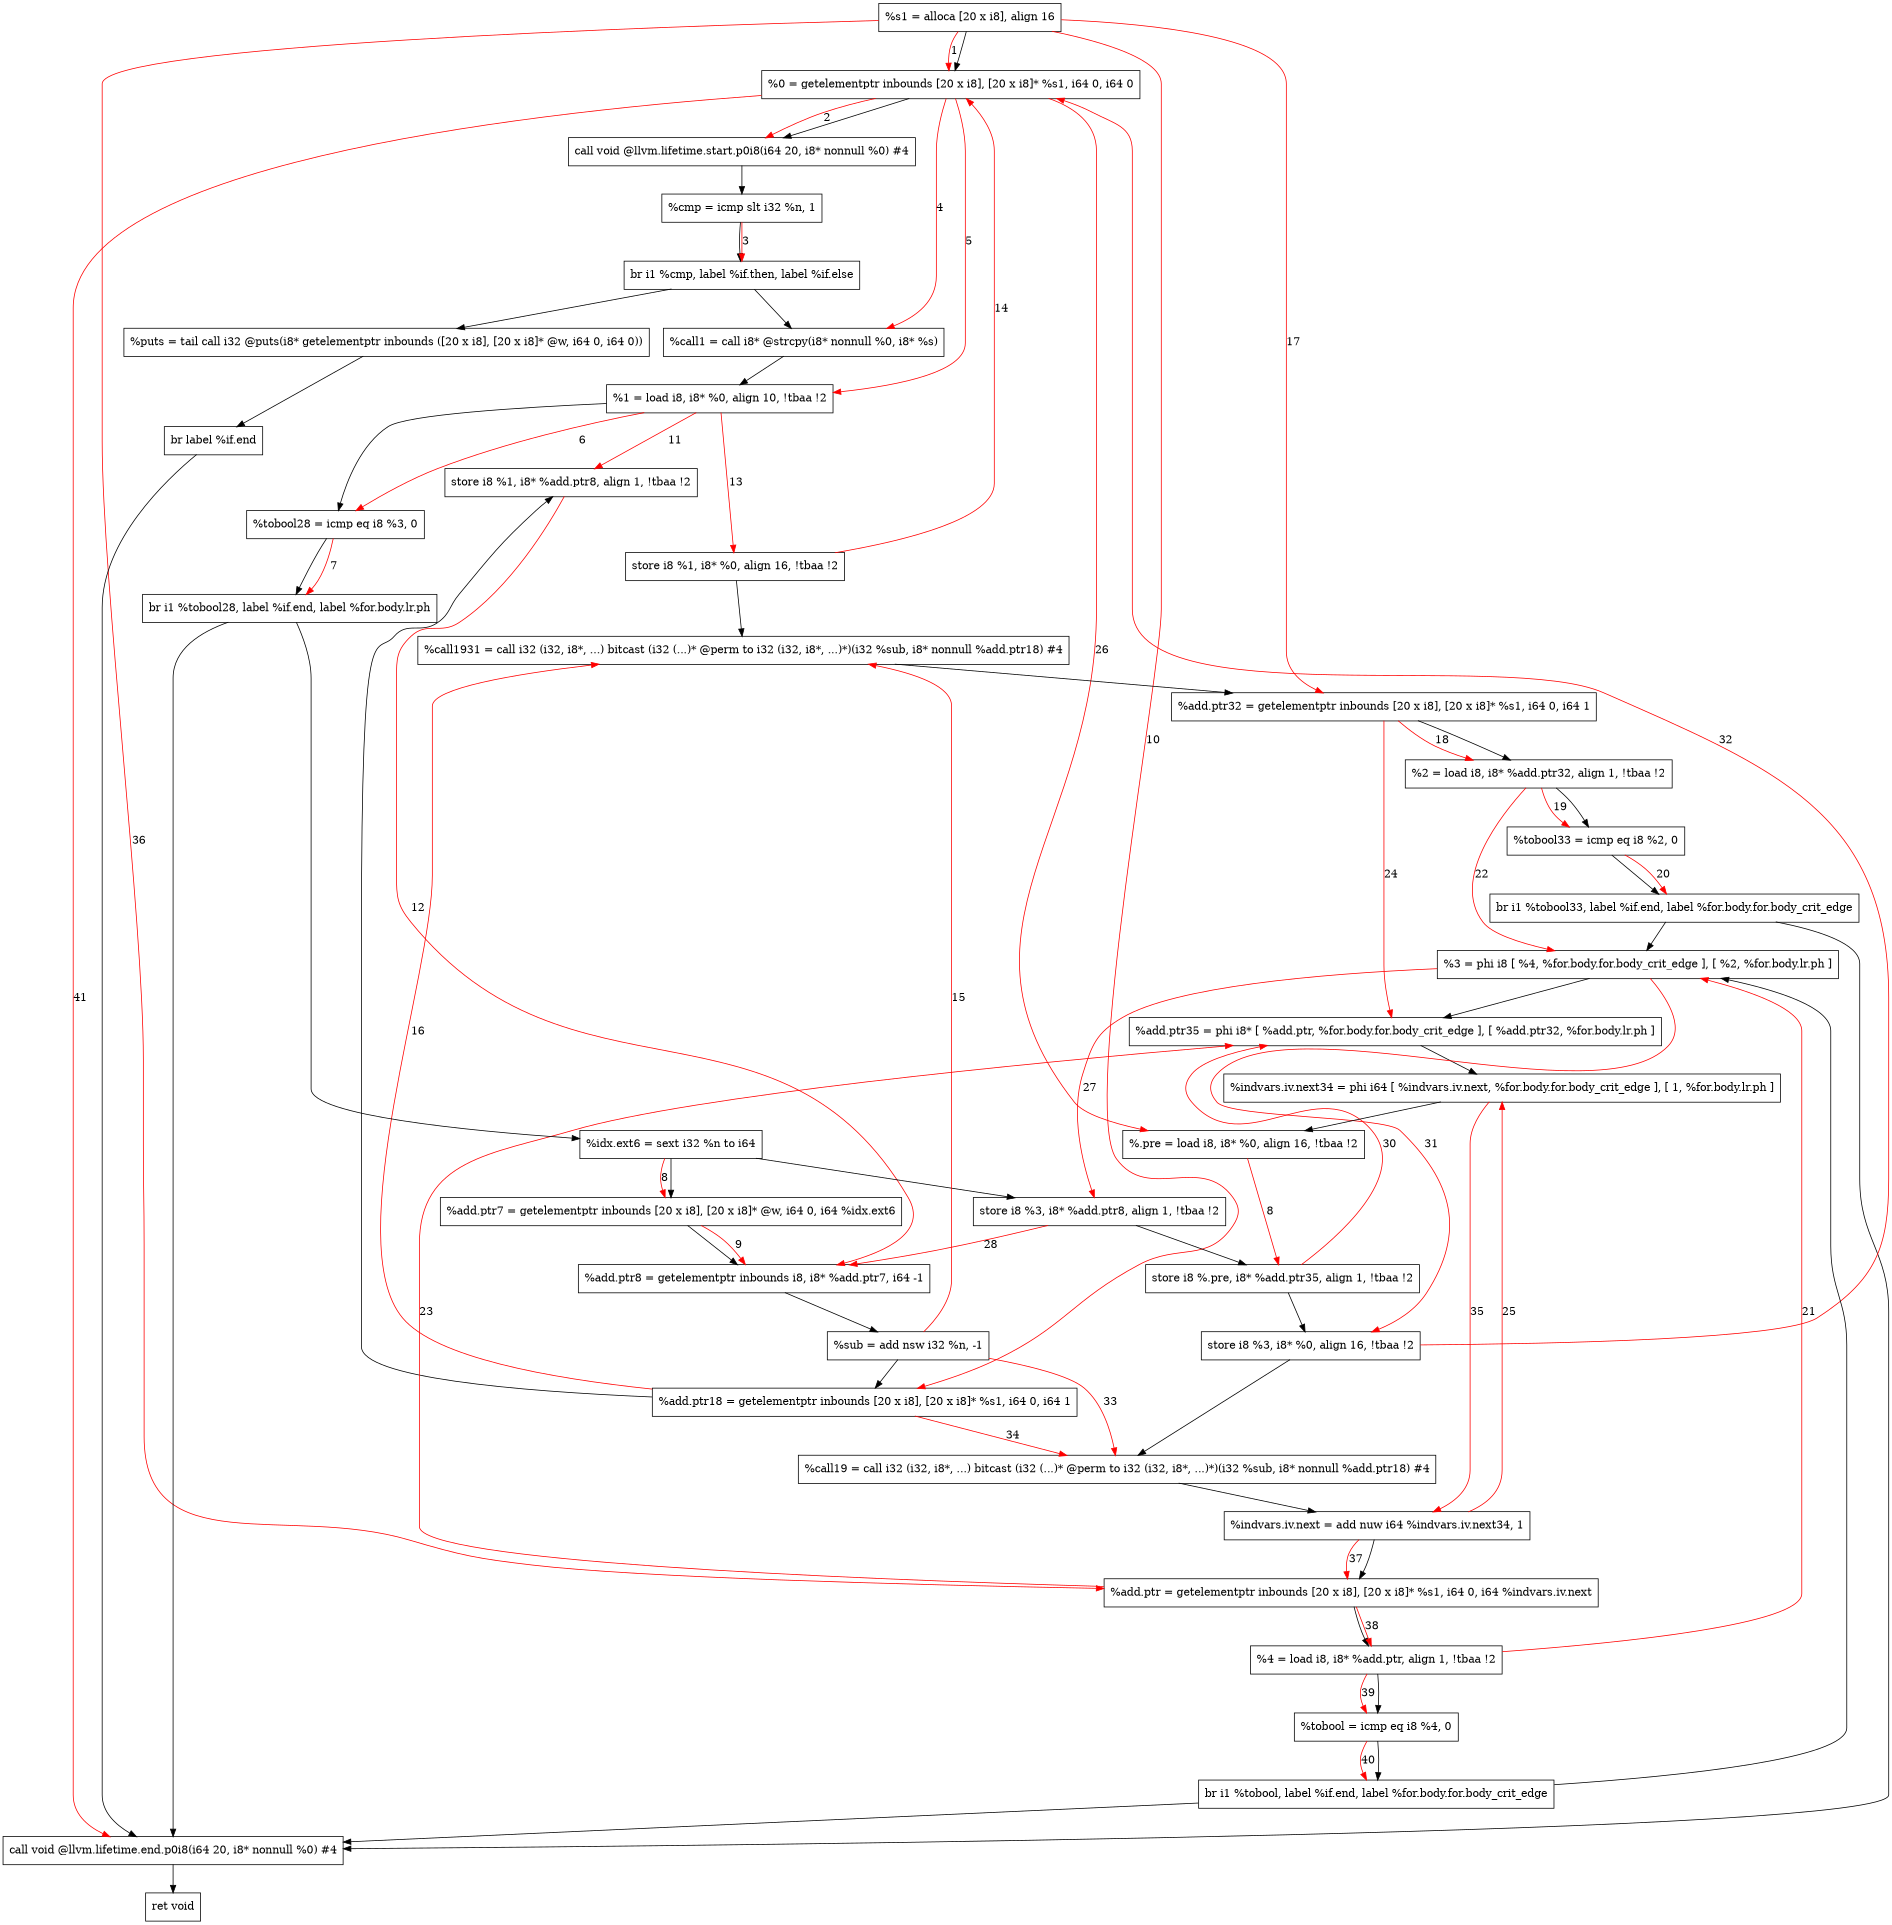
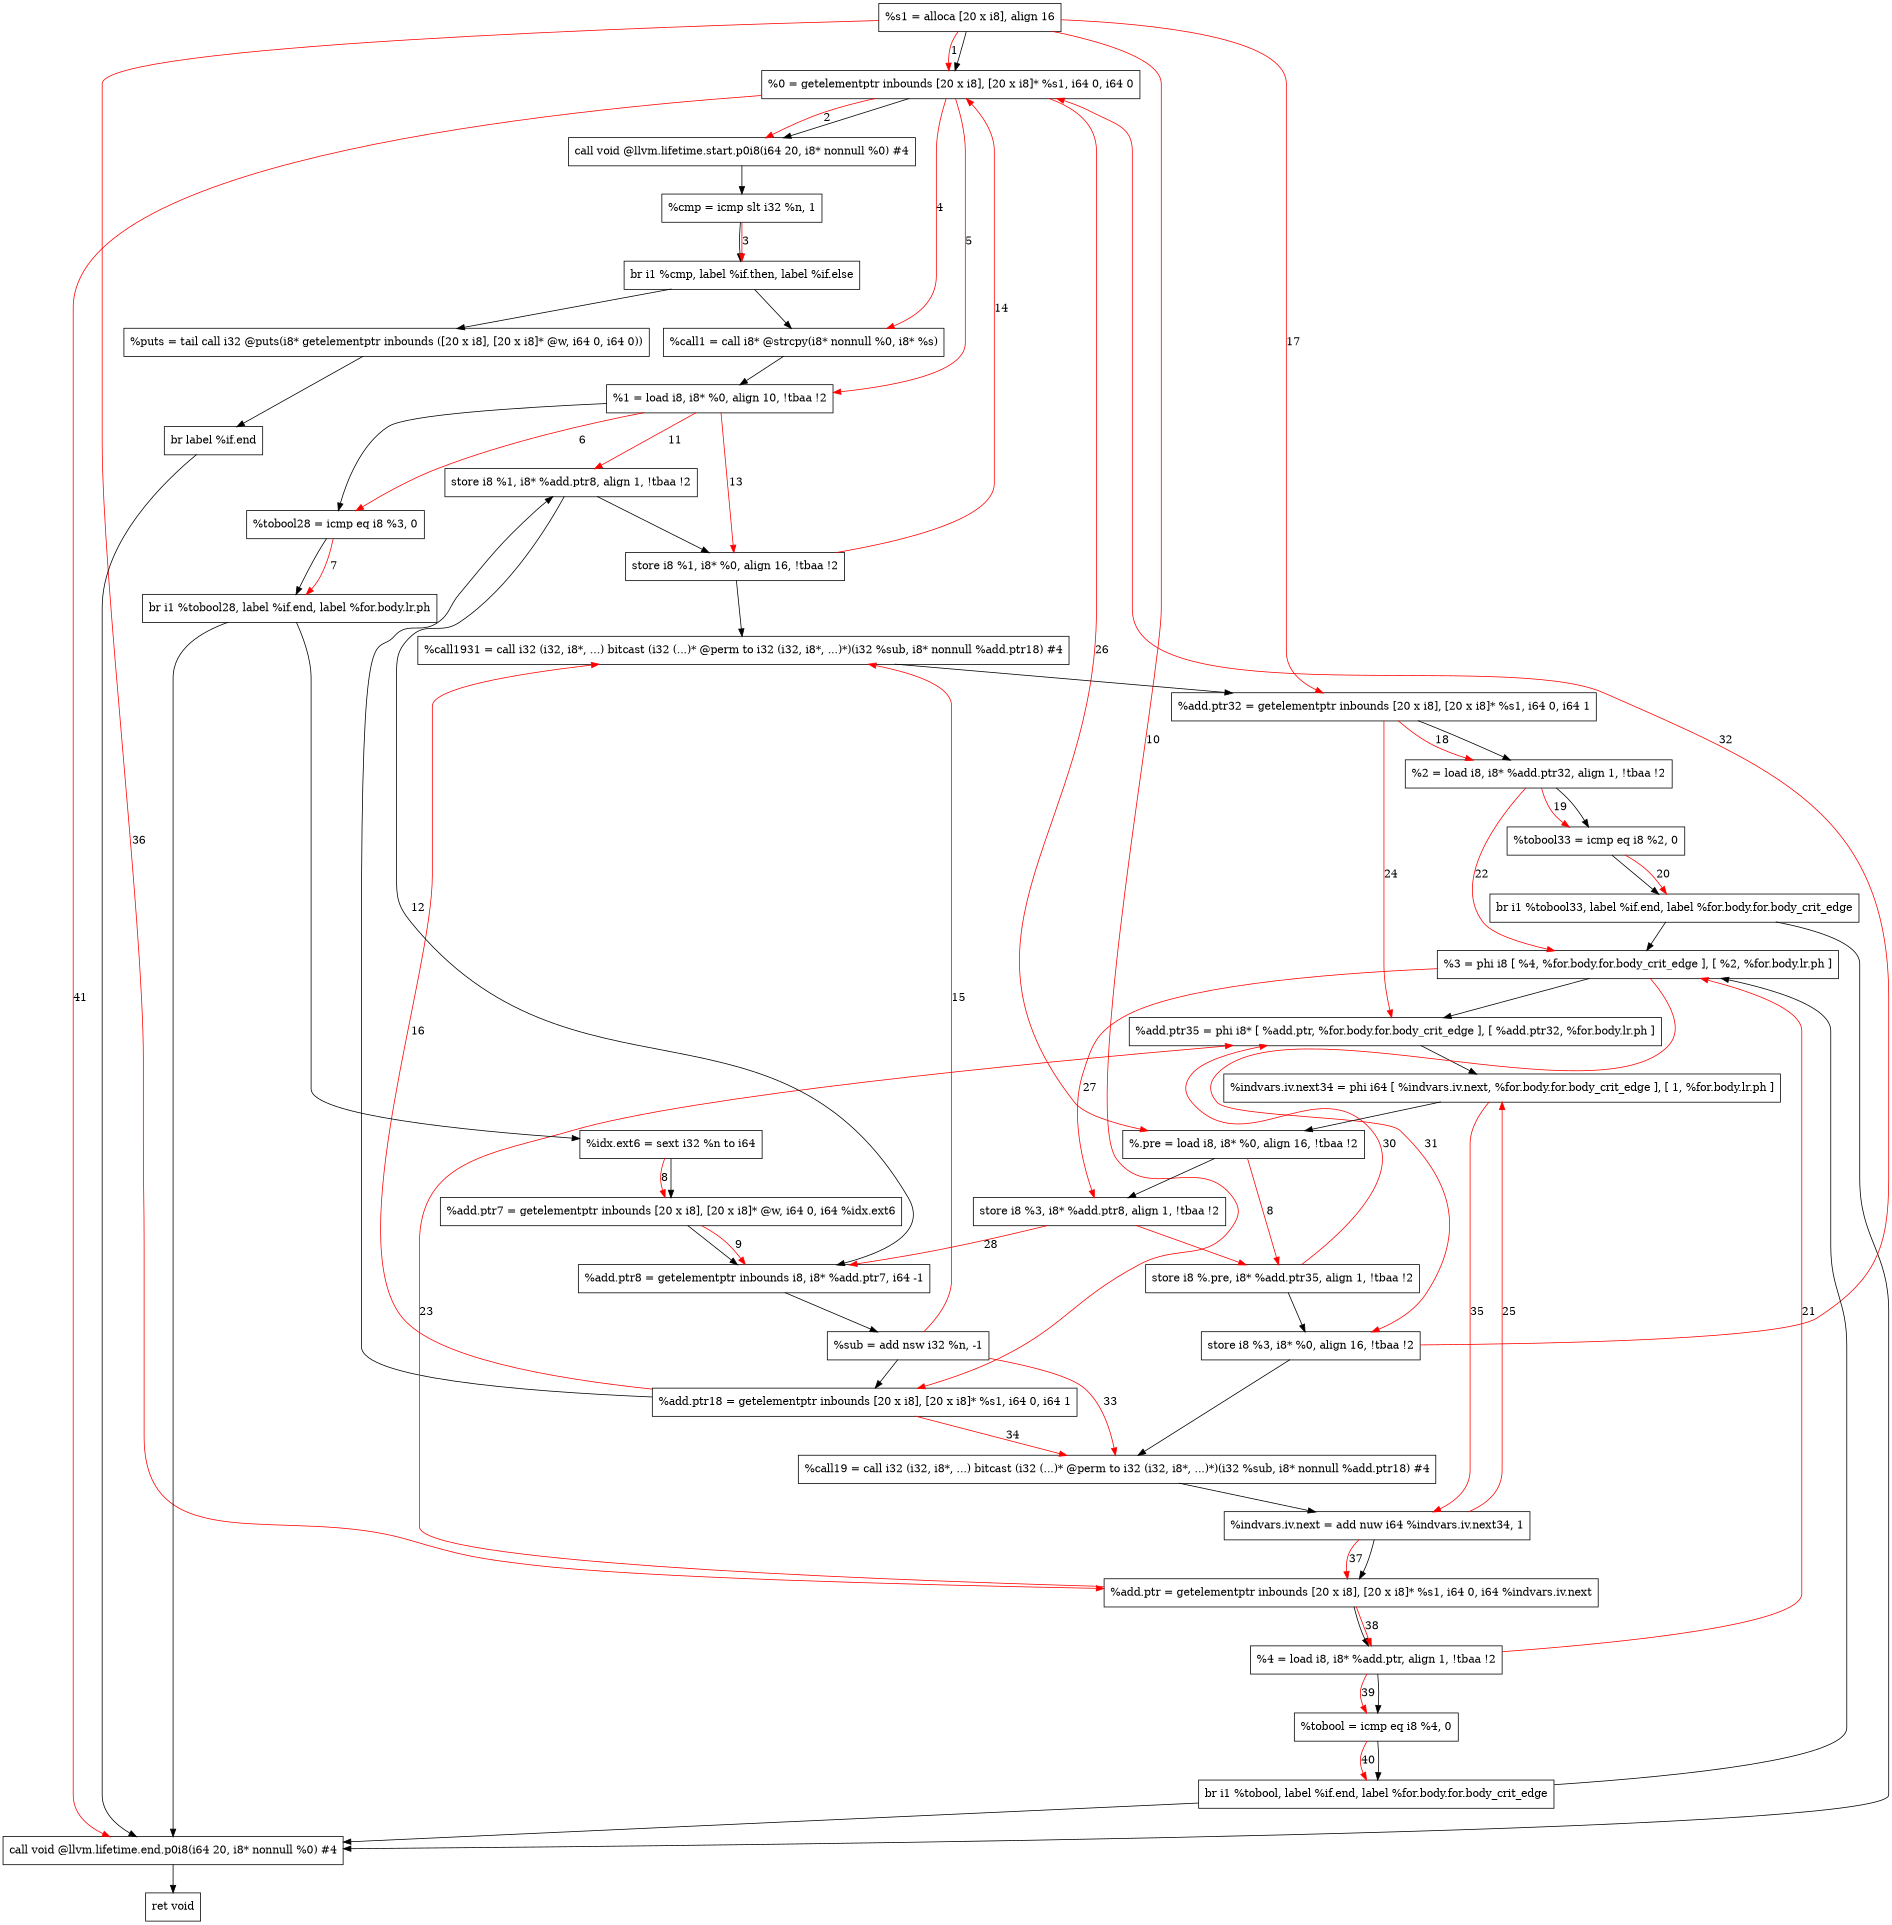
edge "store i8 %1, i8* %add.ptr8, align 1, !tbaa !2" -> "store i8 %1, i8* %0, align 16, !tbaa !2": added
edge "store i8 %1, i8* %add.ptr8, align 1, !tbaa !2" -> "%add.ptr8 = getelementptr inbounds i8, i8* %add.ptr7, i64 -1": color red -> black
edge "%idx.ext6 = sext i32 %n to i64" -> "store i8 %3, i8* %add.ptr8, align 1, !tbaa !2": now "%.pre = load i8, i8* %0, align 16, !tbaa !2" -> "store i8 %3, i8* %add.ptr8, align 1, !tbaa !2"
edge "store i8 %3, i8* %add.ptr8, align 1, !tbaa !2" -> "store i8 %.pre, i8* %add.ptr35, align 1, !tbaa !2": color black -> red
